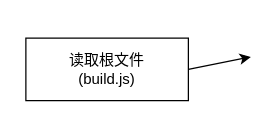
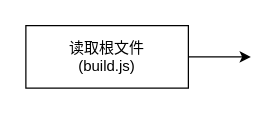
node "读取根文件 (build.js)": moved (107, 69) -> (107, 57)
